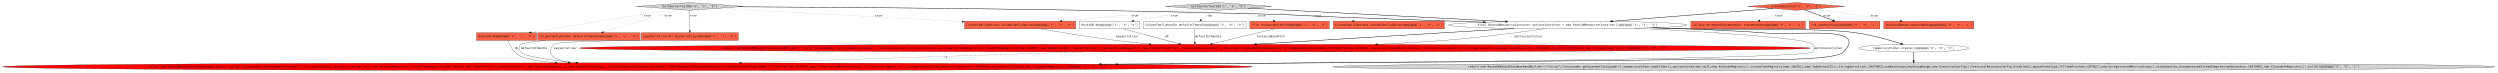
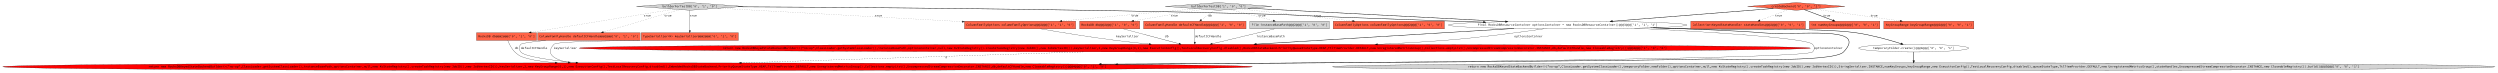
node "RocksDB db@@@2@@@['1', '0', '0']": fillcolor white -> tomato
node "ColumnFamilyHandle defaultCFHandle@@@2@@@['1', '0', '0']": fillcolor white -> tomato
node "File instanceBasePath@@@2@@@['1', '0', '0']": fillcolor tomato -> lightgray
